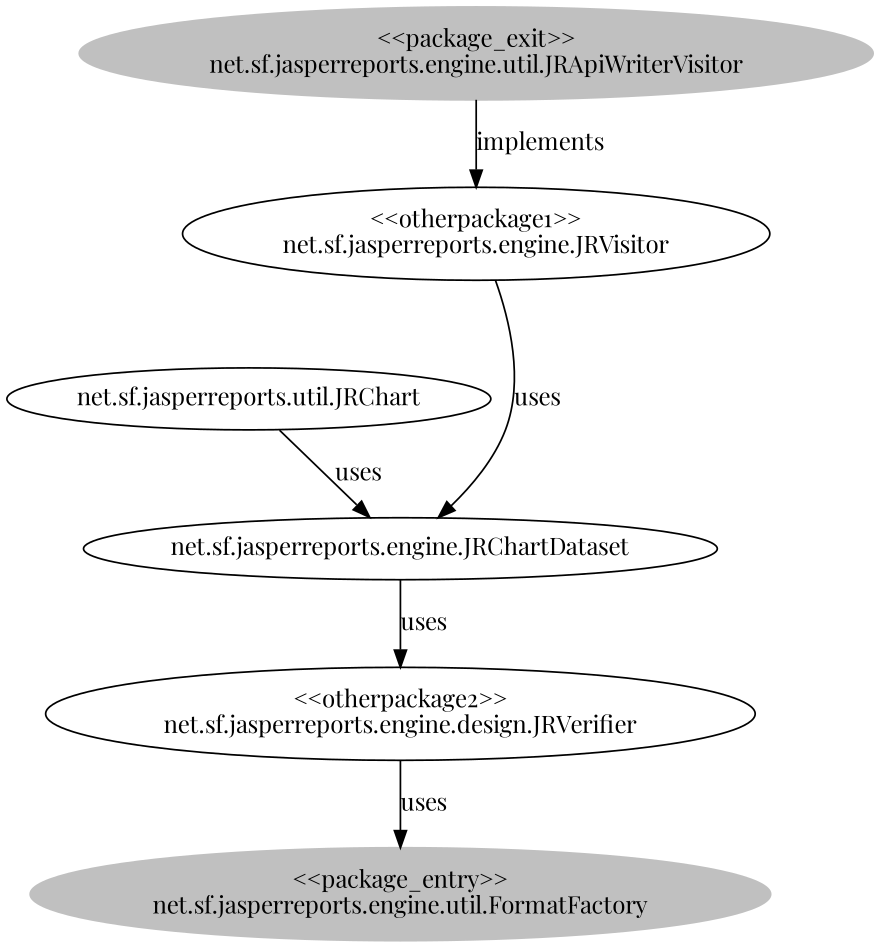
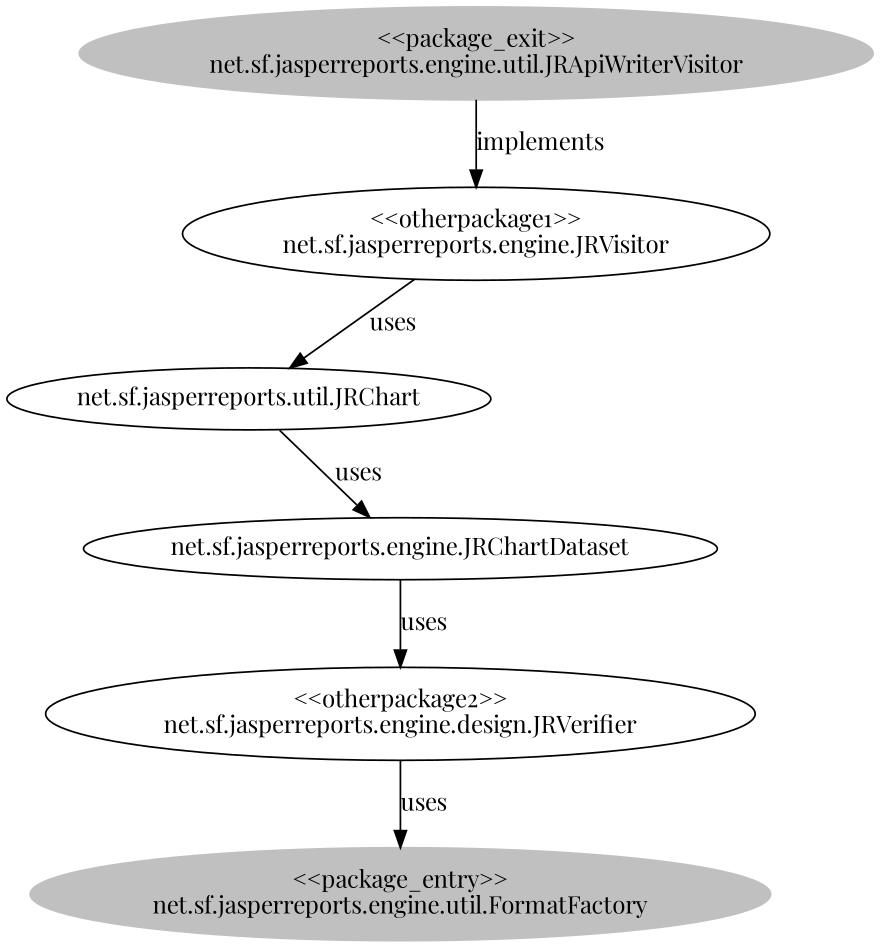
edge "<<otherpackage1>> net.sf.jasperreports.engine.JRVisitor" -> "net.sf.jasperreports.engine.JRChartDataset": now "<<otherpackage1>> net.sf.jasperreports.engine.JRVisitor" -> "net.sf.jasperreports.util.JRChart"
